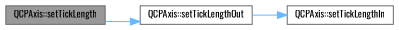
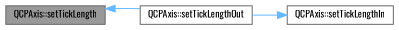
edge "QCPAxis::setTickLength" -> "QCPAxis::setTickLengthOut": reversed
